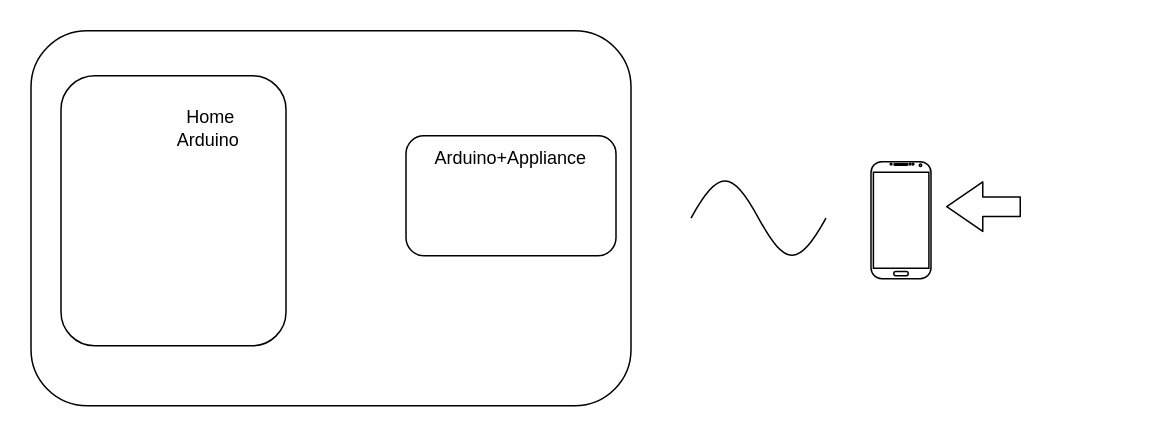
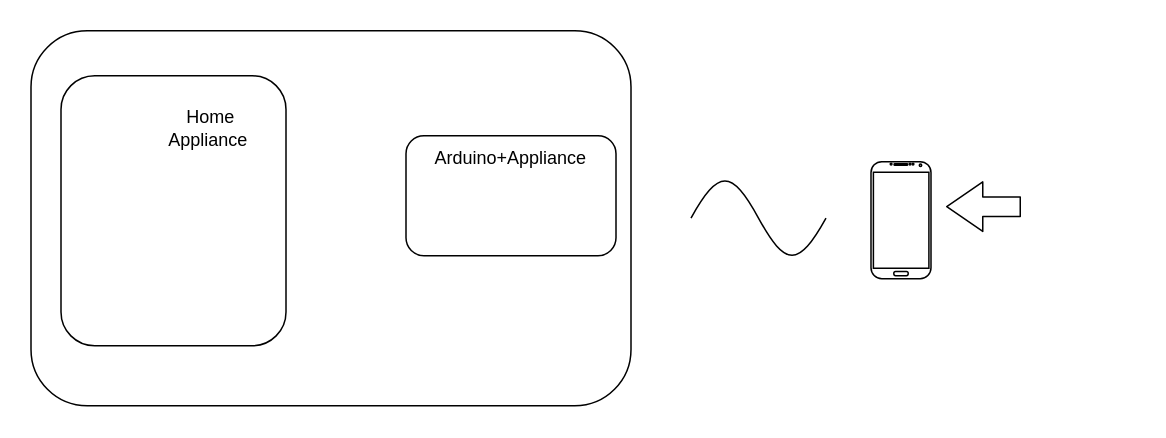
node "Home Arduino": label "Home Arduino" -> "Home Appliance"
